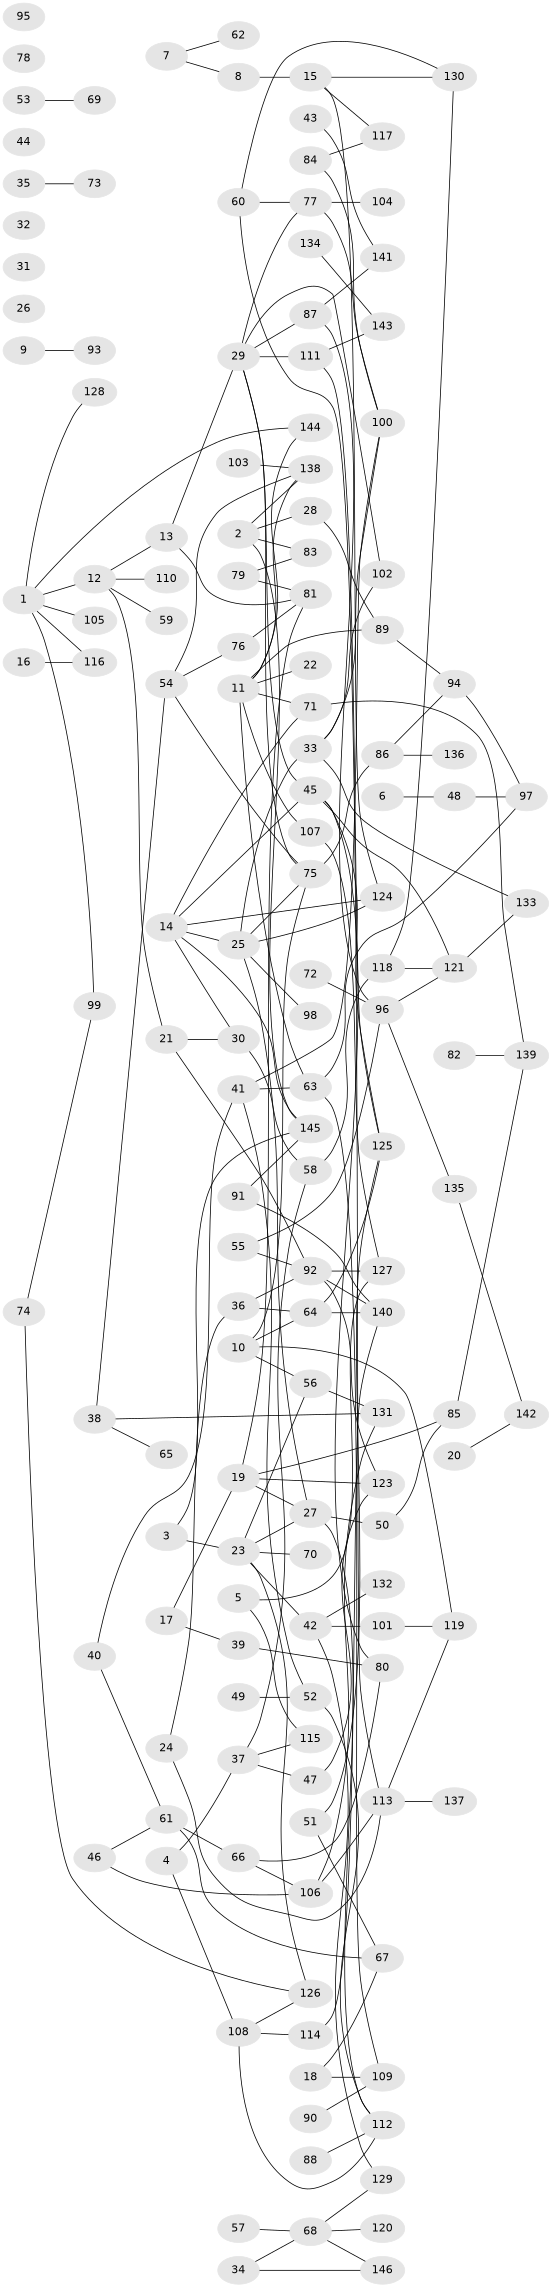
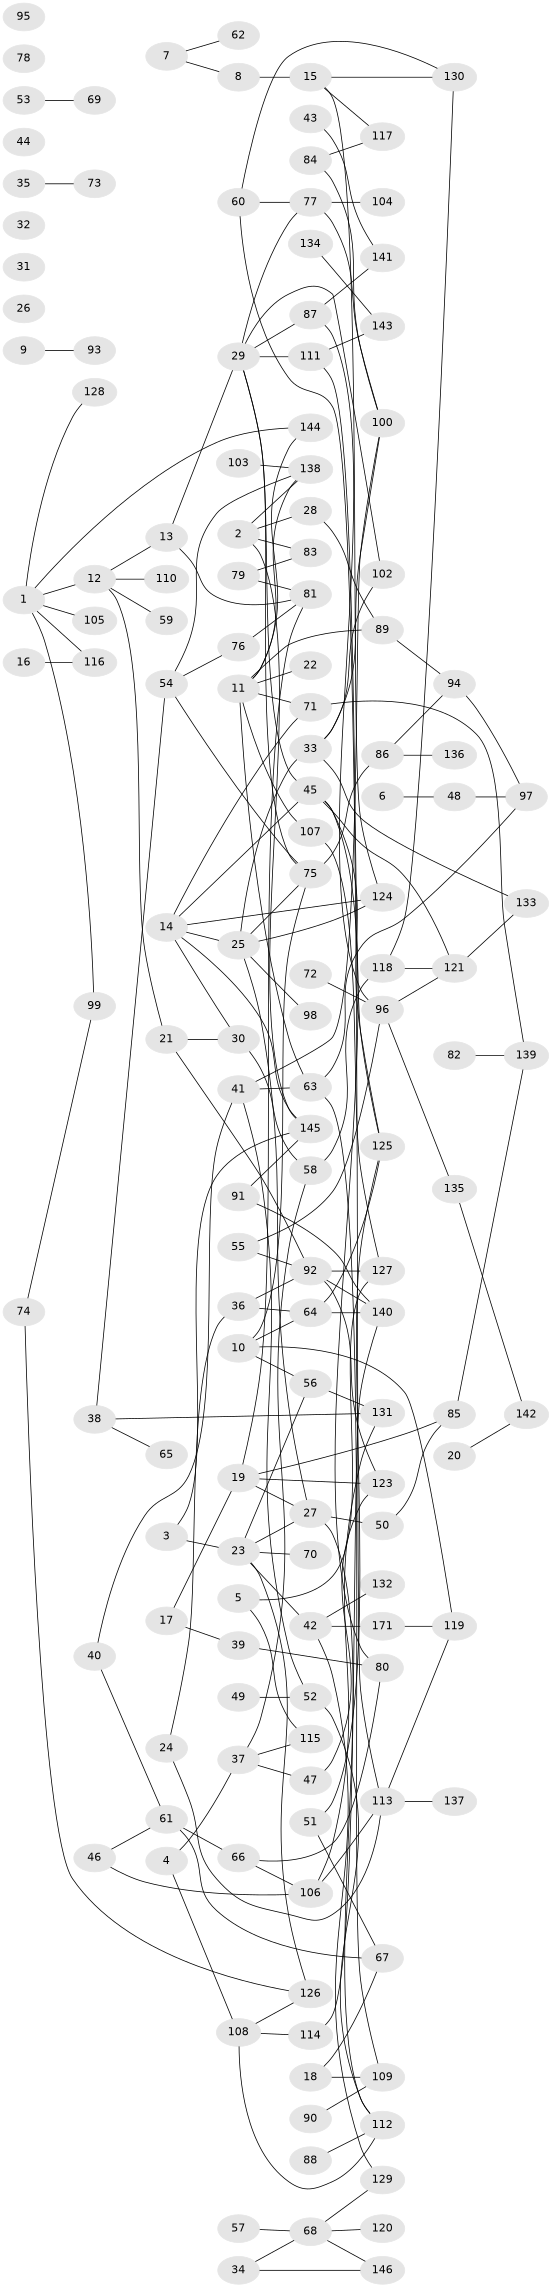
node "101": label "101" -> "171"
